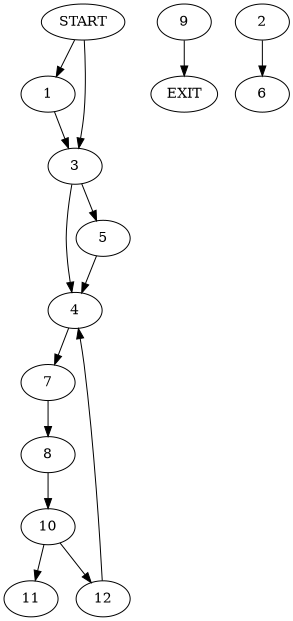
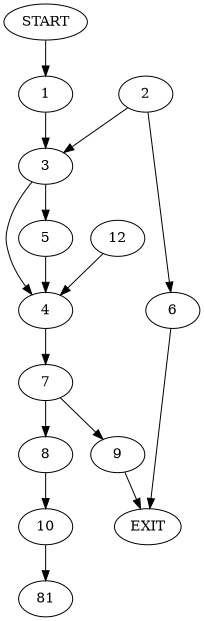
edge "START" -> "3": now "2" -> "3"
edge "6" -> "EXIT": added
edge "7" -> "9": added
edge "10" -> "12": removed
node "11": label "11" -> "81"
